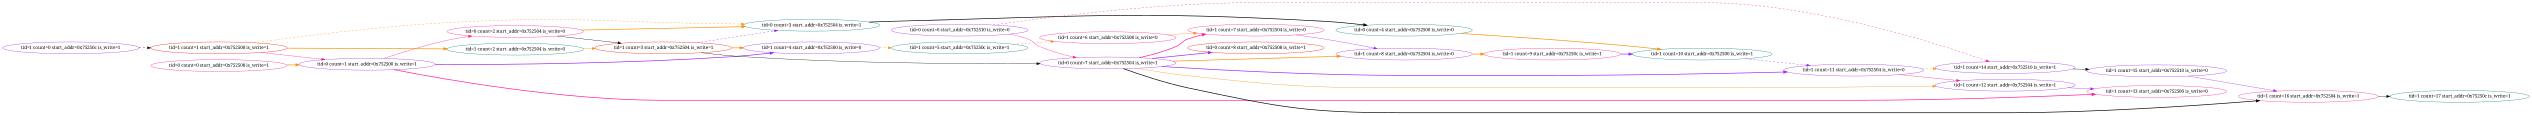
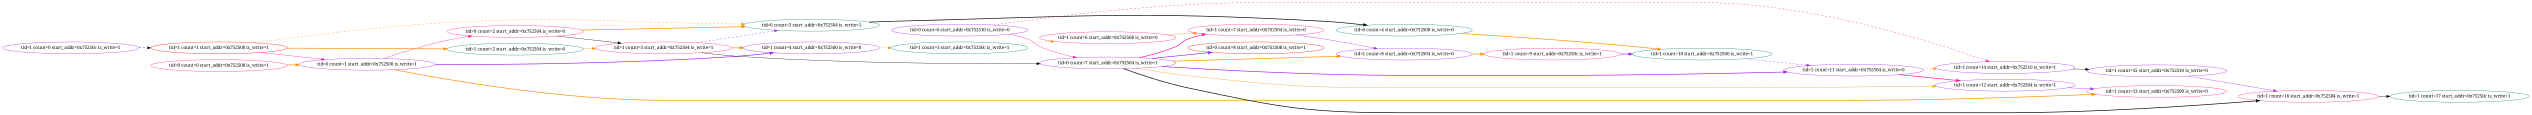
node "tid=1 count=3 start_addr=0x752504 is_write=1": color red -> deeppink
edge "tid=1 count=11 start_addr=0x752504 is_write=0" -> "tid=1 count=12 start_addr=0x752504 is_write=1": style solid -> bold
edge "tid=0 count=1 start_addr=0x752500 is_write=1" -> "tid=1 count=13 start_addr=0x752500 is_write=0": color deeppink -> darkorange
